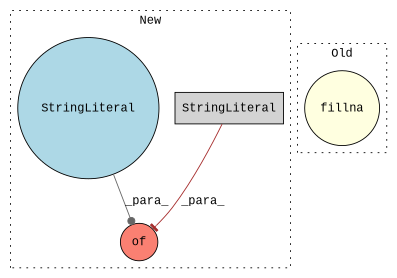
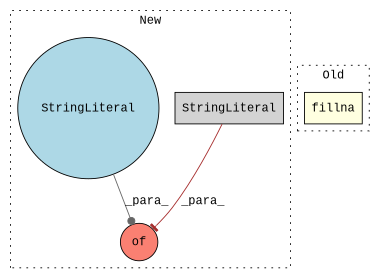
node "fillna": shape circle -> box
